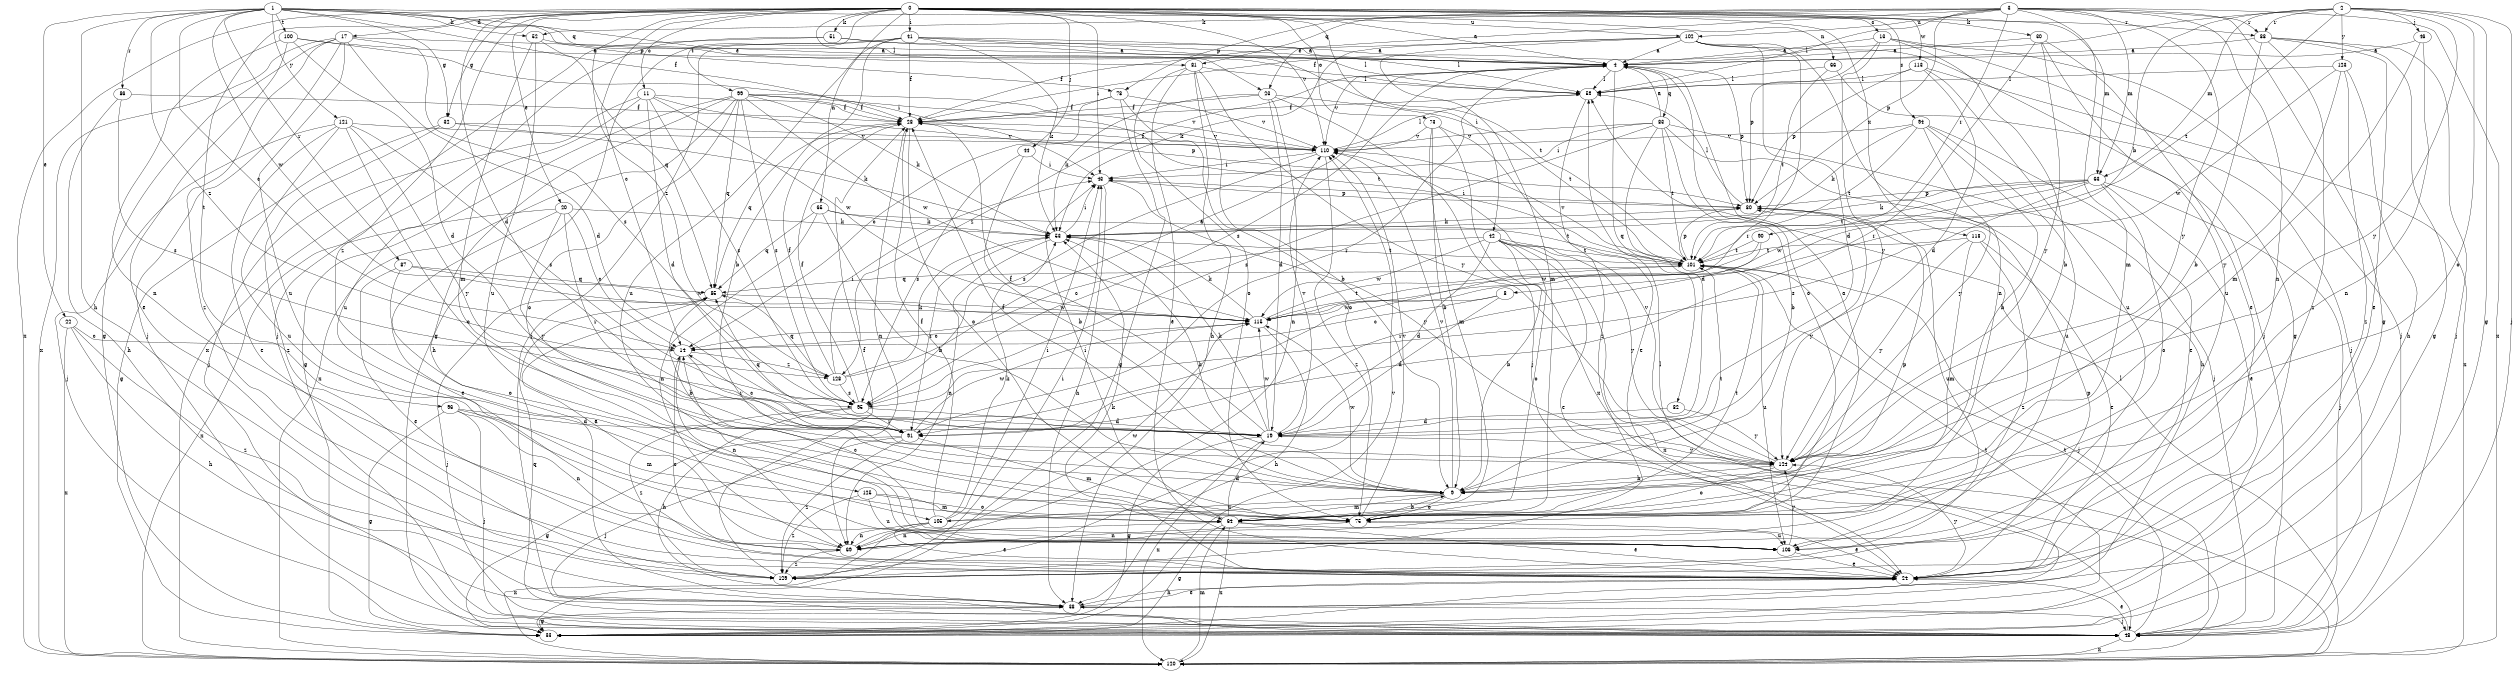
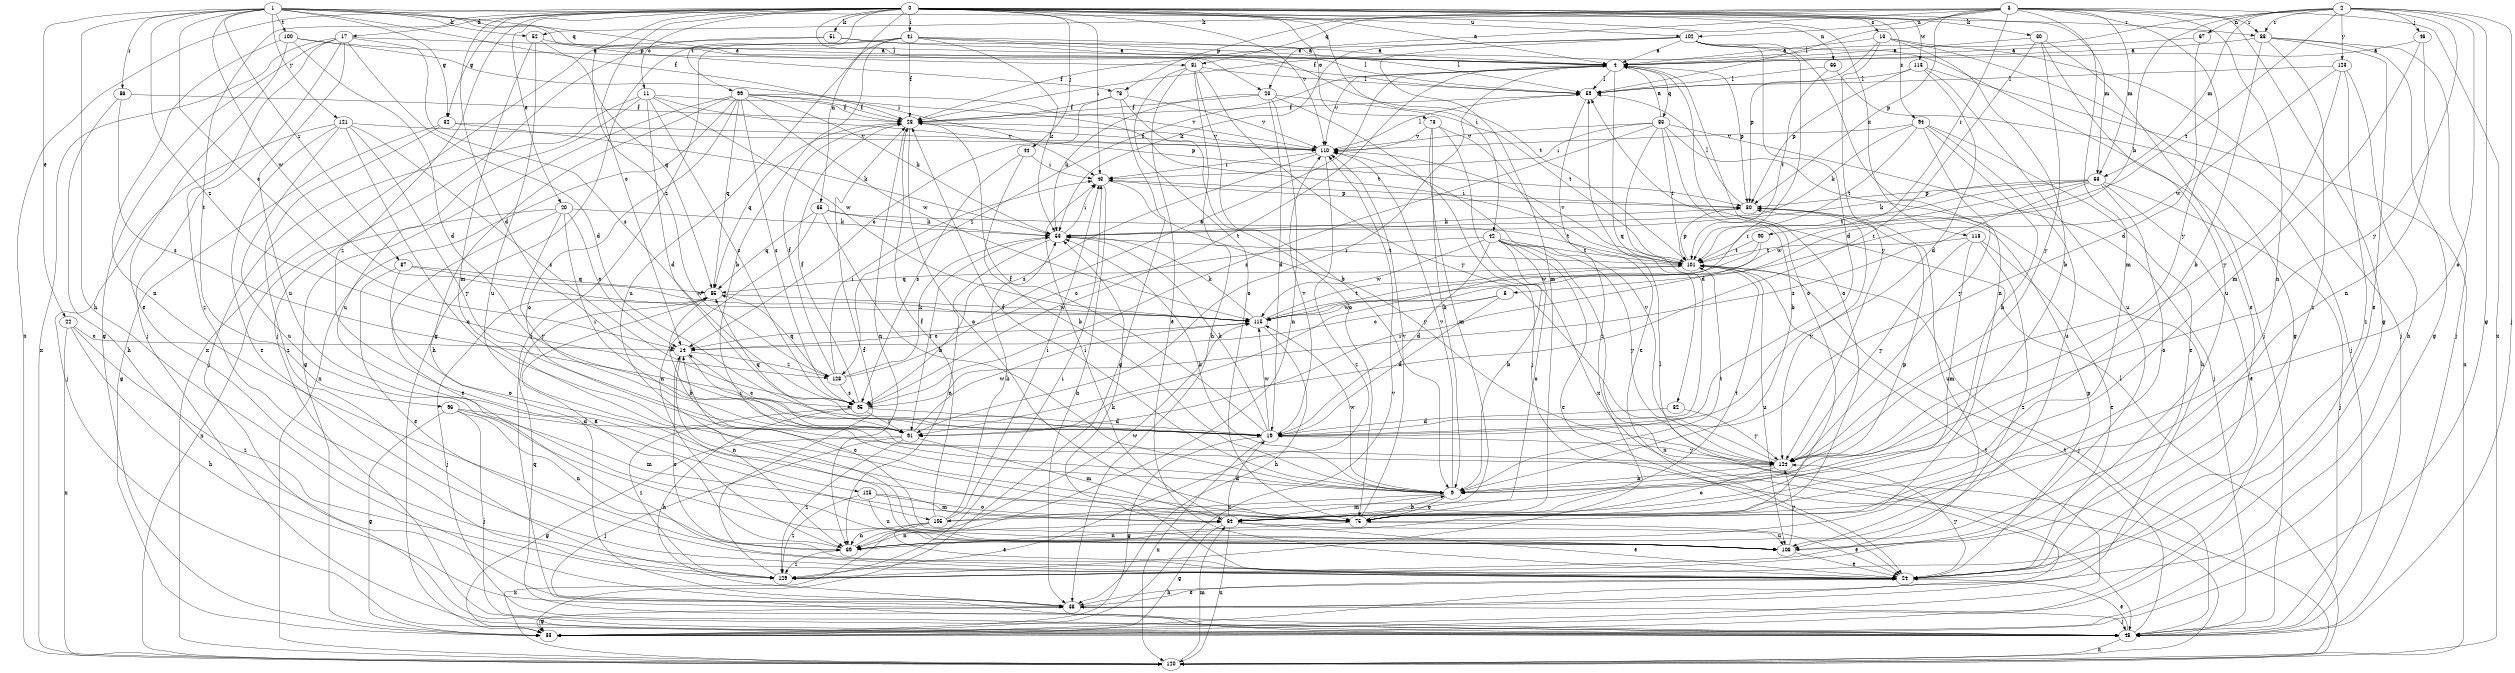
node "67": added
edge "4" -> "95": label "s" -> "t"
